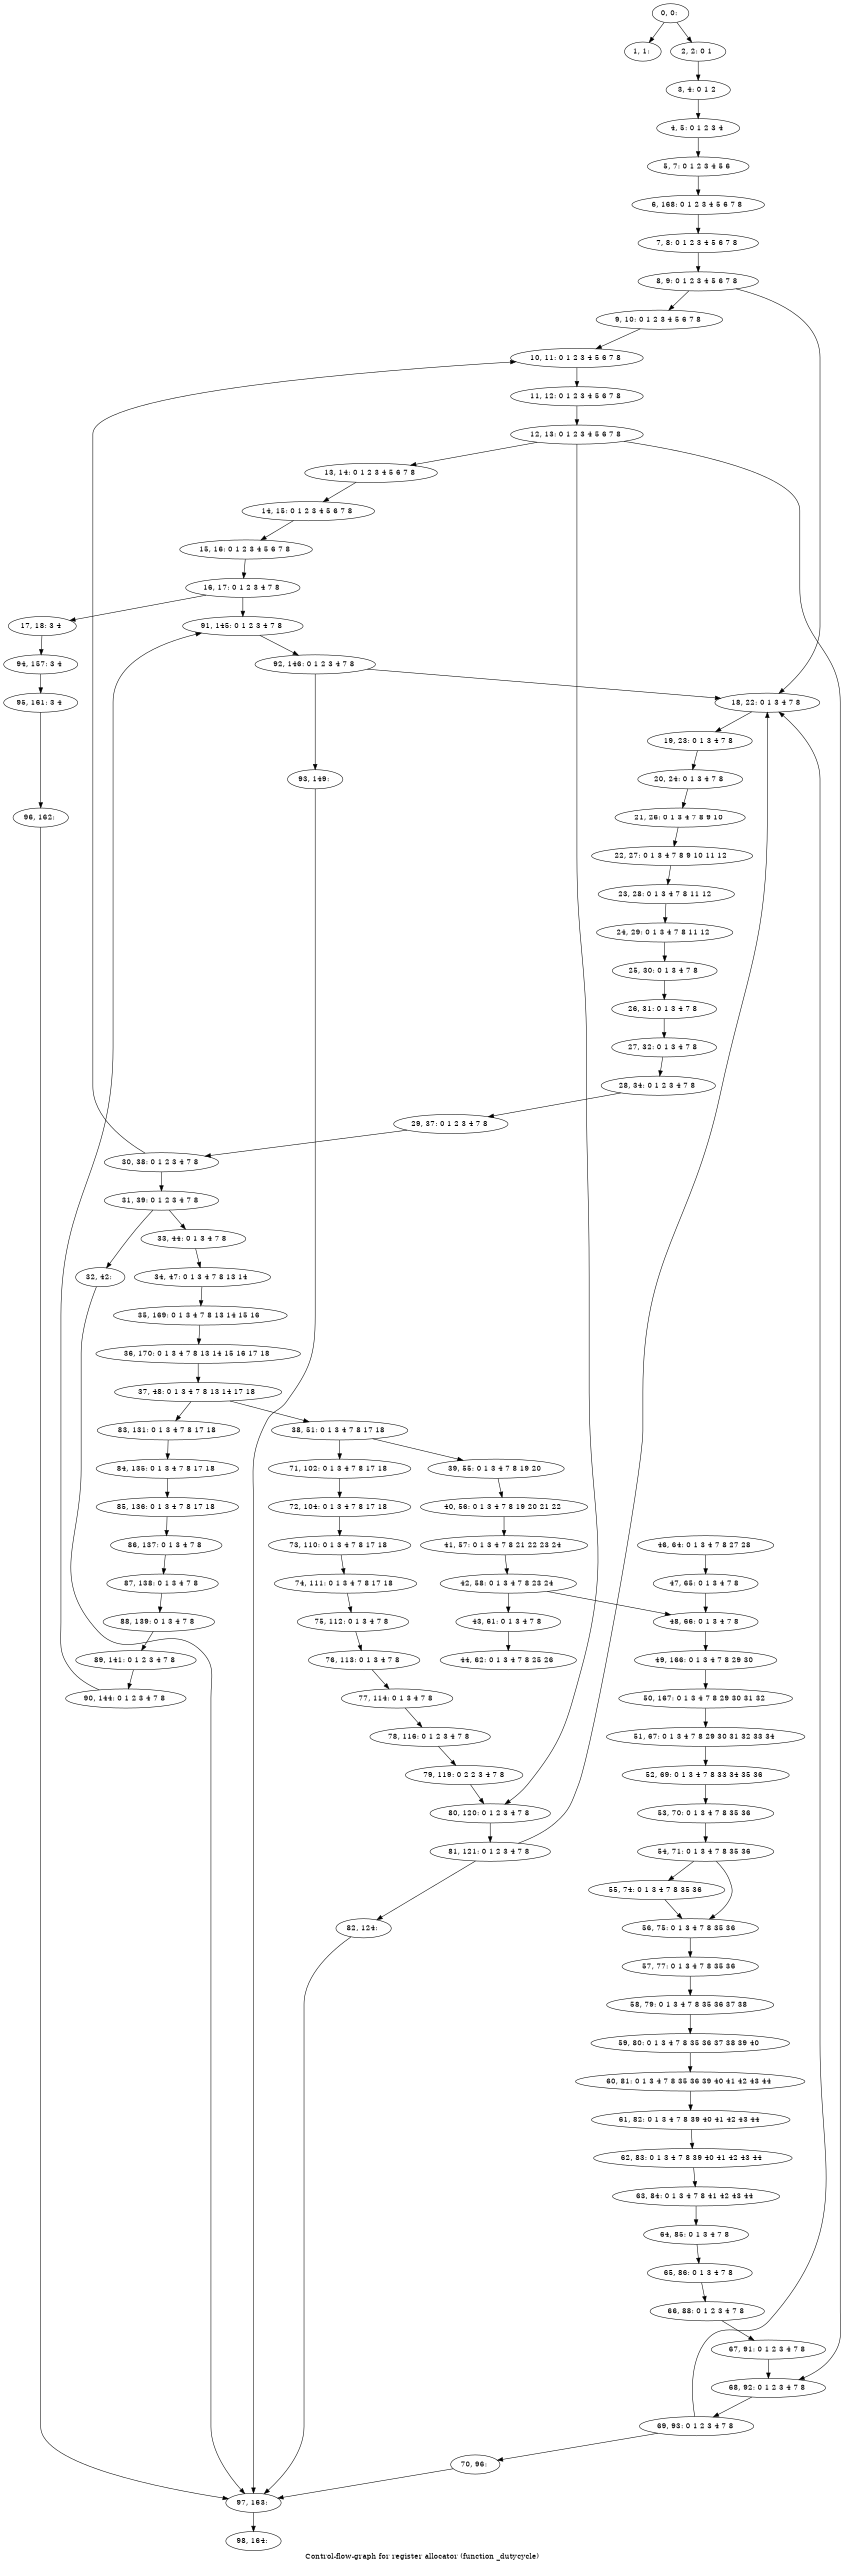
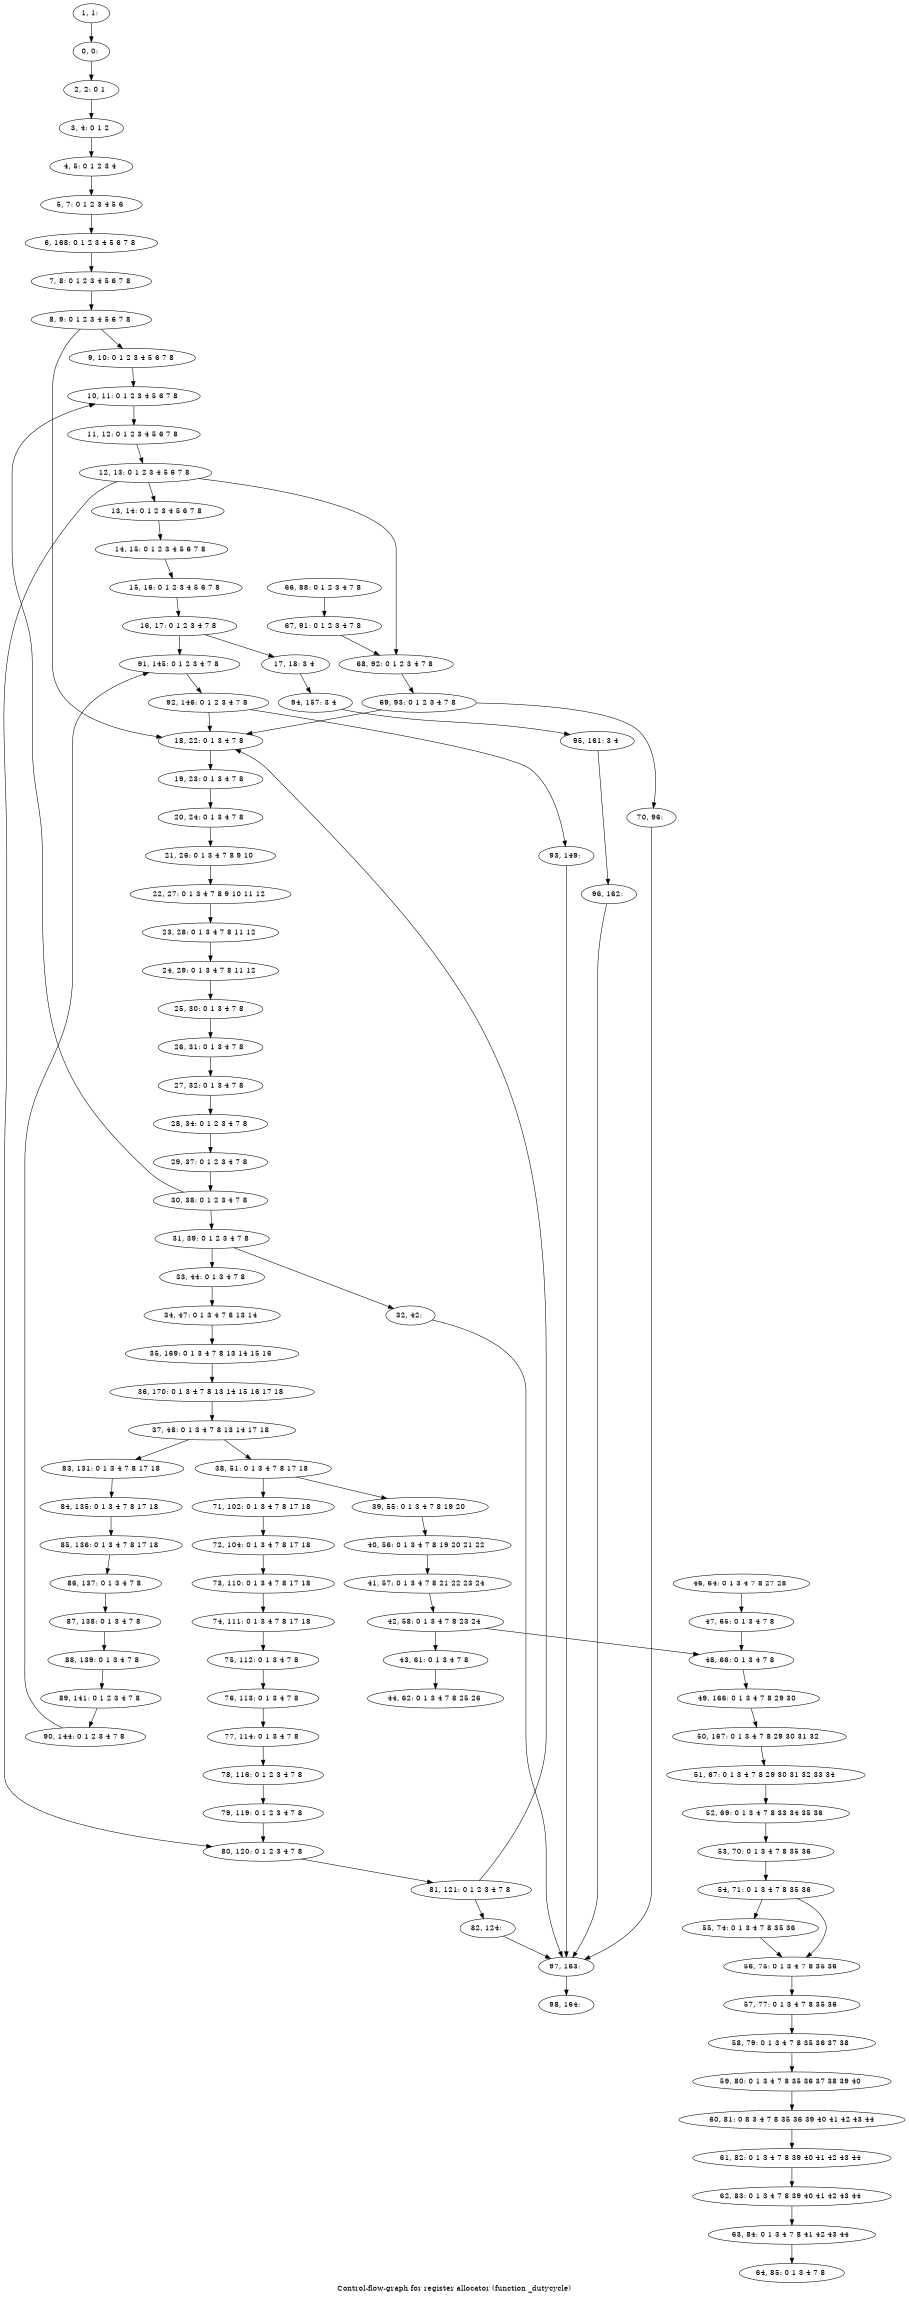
edge "0, 0:" -> "1, 1:": reversed
node "79, 119: 0 2 2 3 4 7 8": label "79, 119: 0 2 2 3 4 7 8" -> "79, 119: 0 1 2 3 4 7 8"
node "60, 81: 0 1 3 4 7 8 35 36 39 40 41 42 43 44": label "60, 81: 0 1 3 4 7 8 35 36 39 40 41 42 43 44" -> "60, 81: 0 8 3 4 7 8 35 36 39 40 41 42 43 44"
node "65, 86: 0 1 3 4 7 8": removed
